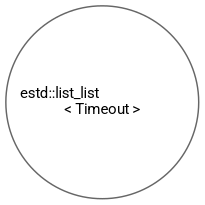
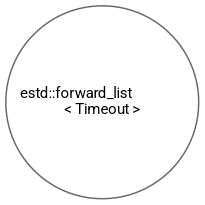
node "estd::list_list < Timeout >": label "estd::list_list < Timeout >" -> "estd::forward_list < Timeout >"
